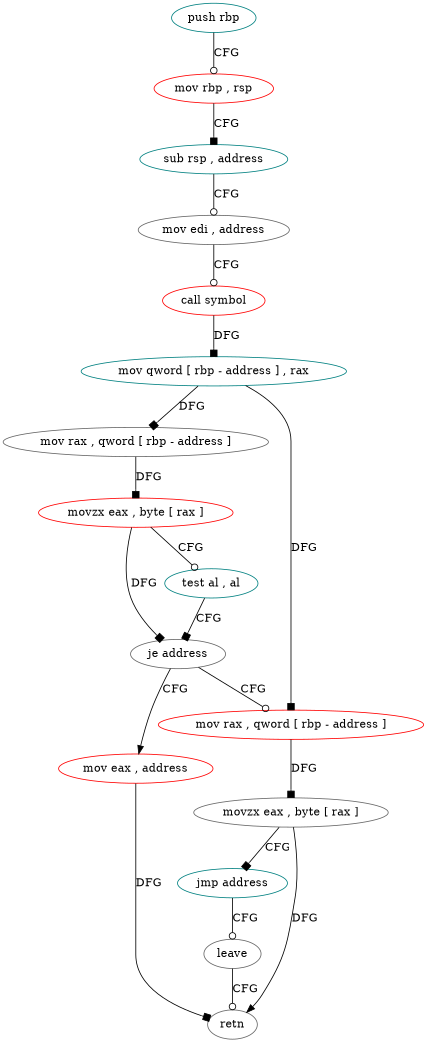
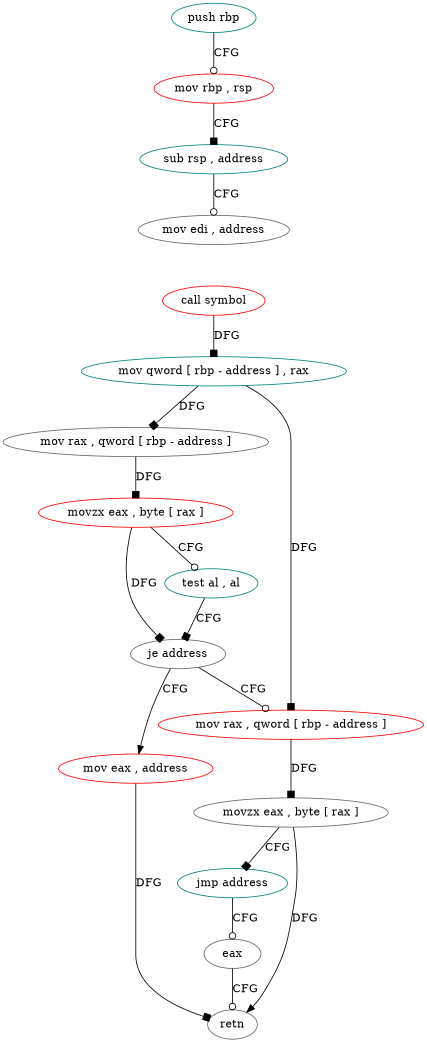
edge "mov edi , address" -> "call symbol": removed, label "CFG"
node "leave": label "leave" -> "eax"
